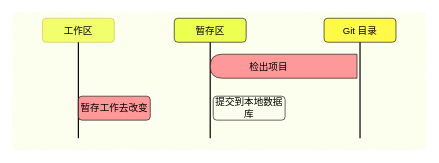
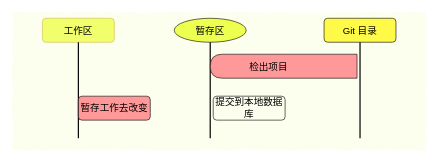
node "暂存区": shape rounded rectangle -> ellipse
